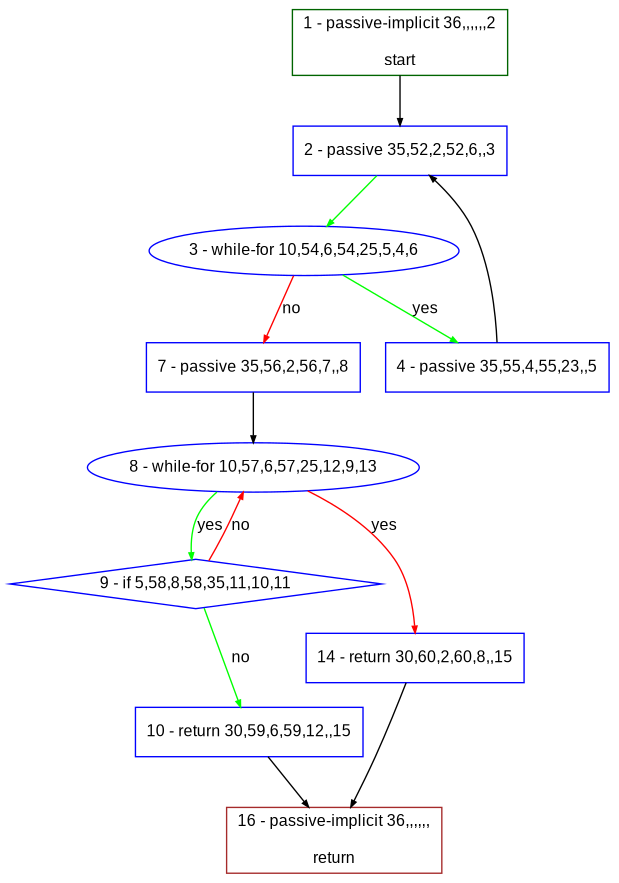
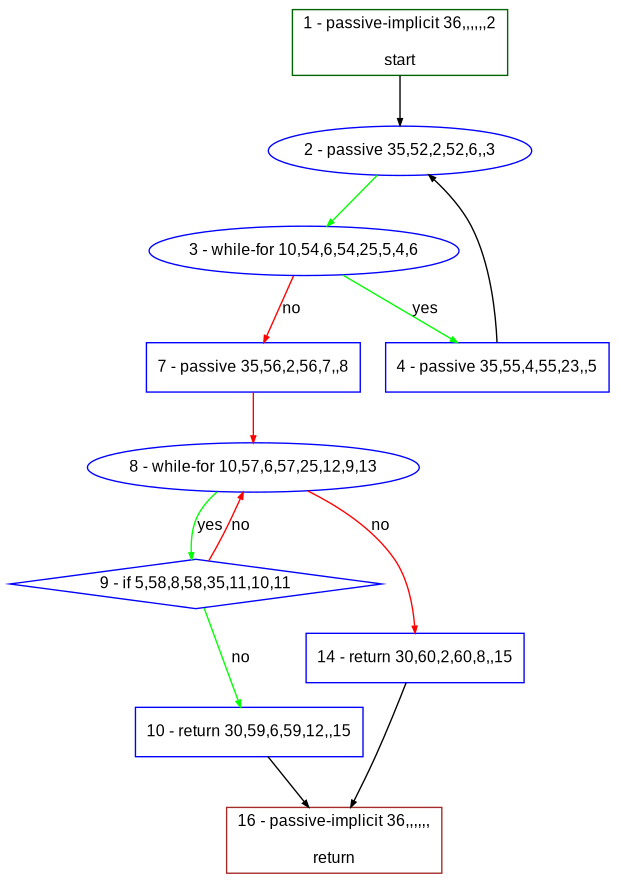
node "2 - passive 35,52,2,52,6,,3": shape box -> ellipse
edge "7 - passive 35,56,2,56,7,,8" -> "8 - while-for 10,57,6,57,25,12,9,13": color #000000 -> #ff0000
edge "8 - while-for 10,57,6,57,25,12,9,13" -> "14 - return 30,60,2,60,8,,15": label "yes" -> "no"
